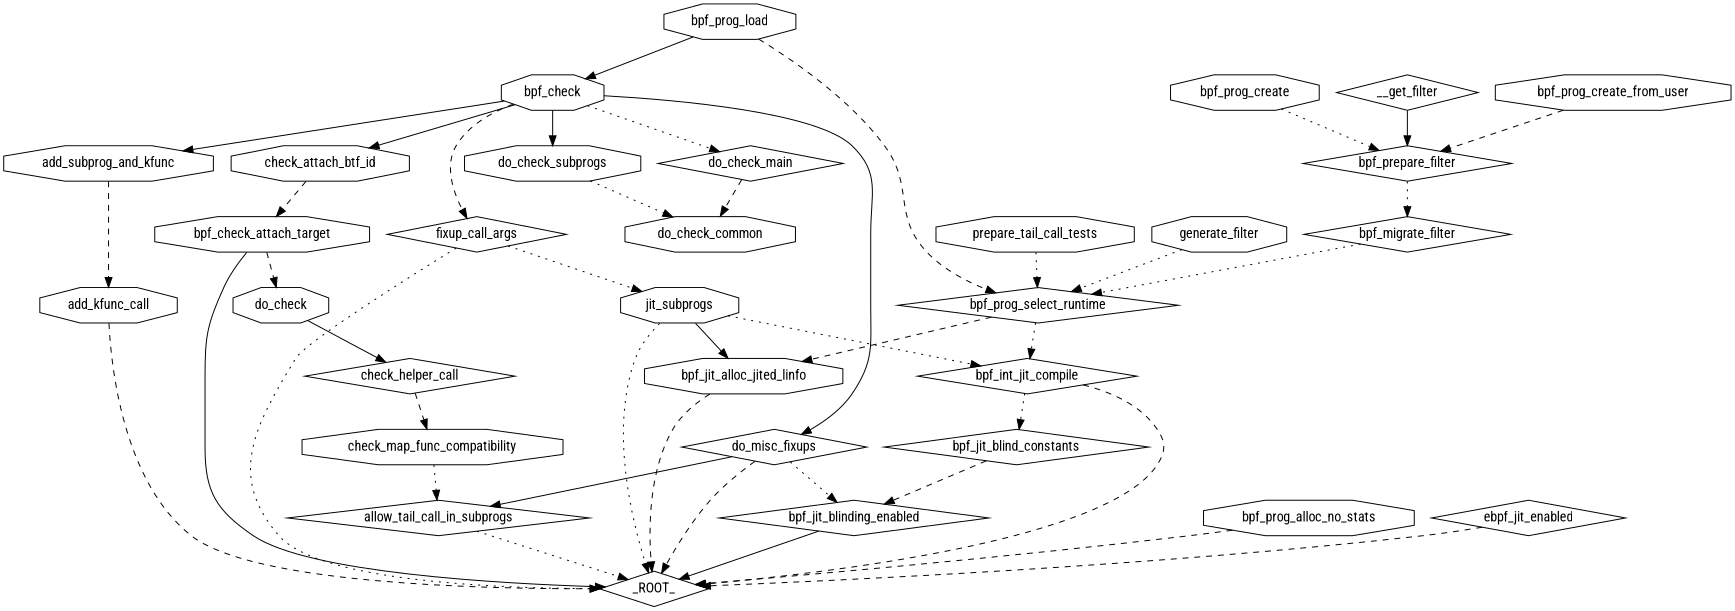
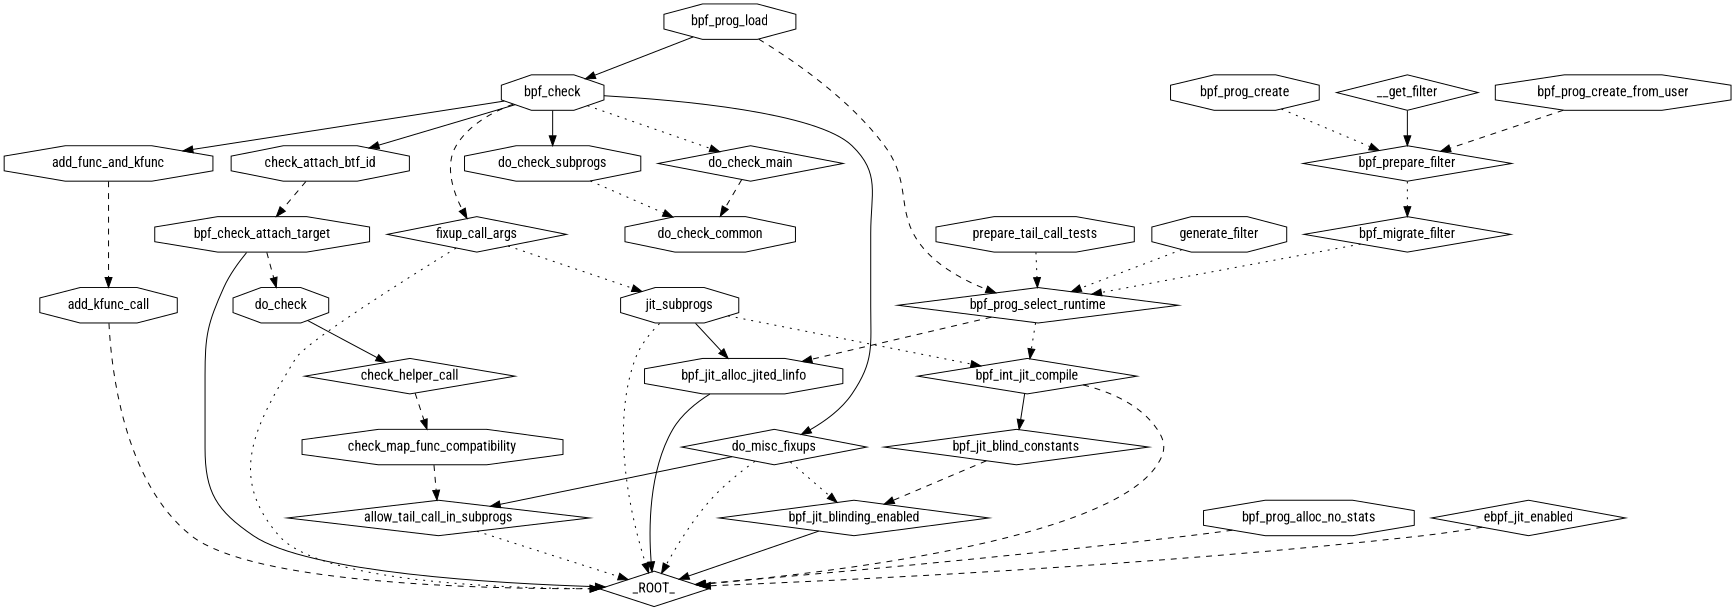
node "add_subprog_and_kfunc": label "add_subprog_and_kfunc" -> "add_func_and_kfunc"
edge "bpf_int_jit_compile" -> "bpf_jit_blind_constants": style dotted -> solid
edge "bpf_jit_alloc_jited_linfo" -> "_ROOT_": style dashed -> solid
edge "check_map_func_compatibility" -> "allow_tail_call_in_subprogs": style dotted -> dashed
edge "do_misc_fixups" -> "_ROOT_": style dashed -> dotted
